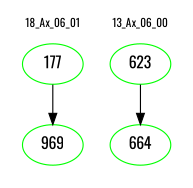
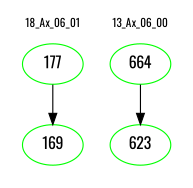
edge "623" -> "664": reversed
node "969": label "969" -> "169"
